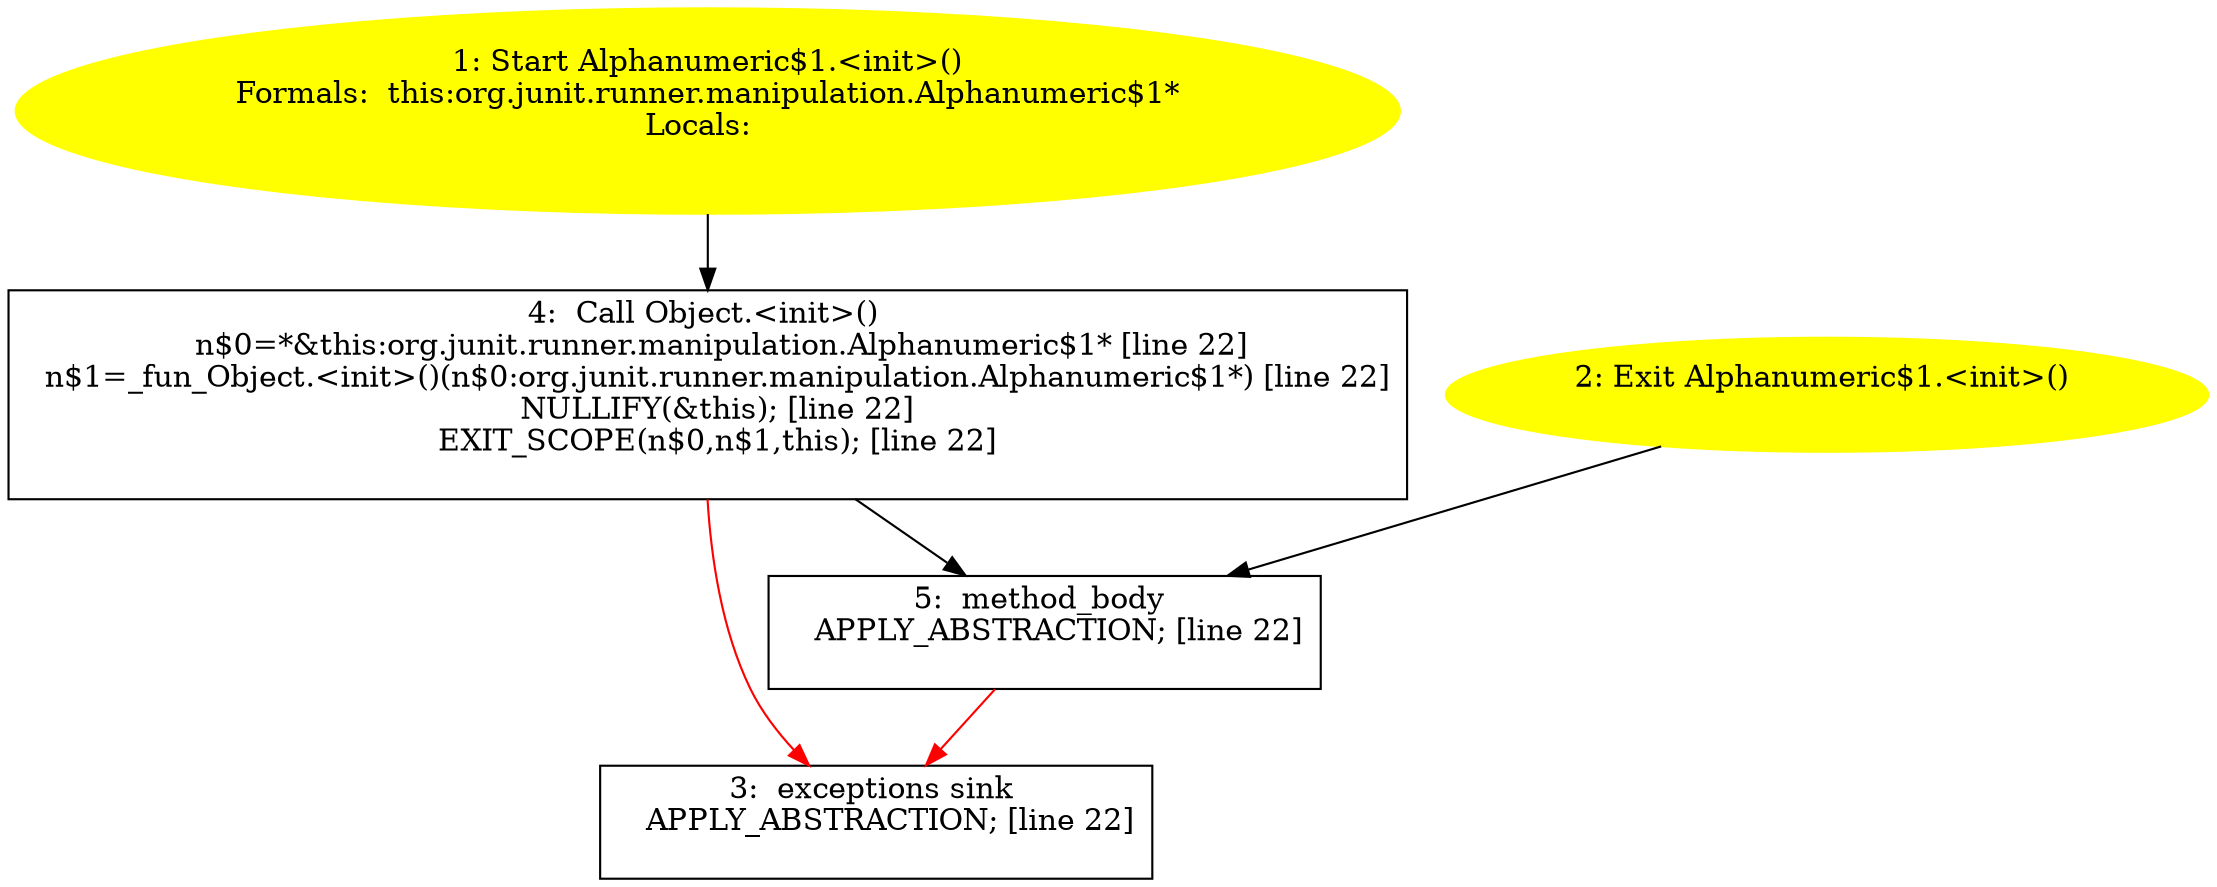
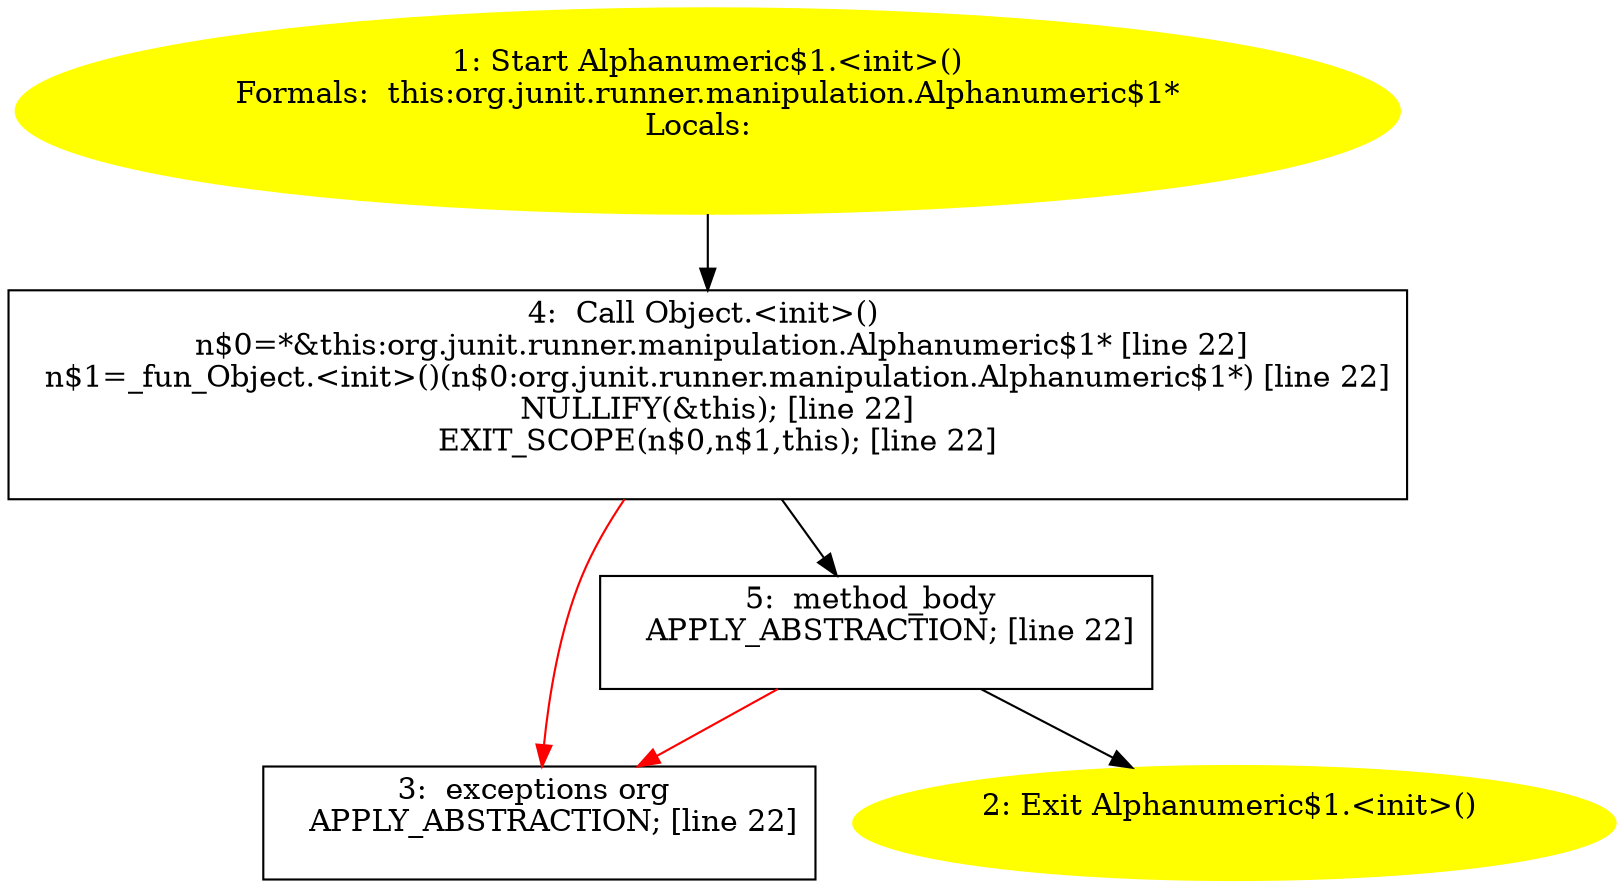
edge "2: Exit Alphanumeric$1.<init>()" -> "5:  method_body APPLY_ABSTRACTION; [line 22]": reversed
node "3:  exceptions sink APPLY_ABSTRACTION; [line 22]": label "3:  exceptions sink APPLY_ABSTRACTION; [line 22]" -> "3:  exceptions org APPLY_ABSTRACTION; [line 22]"
